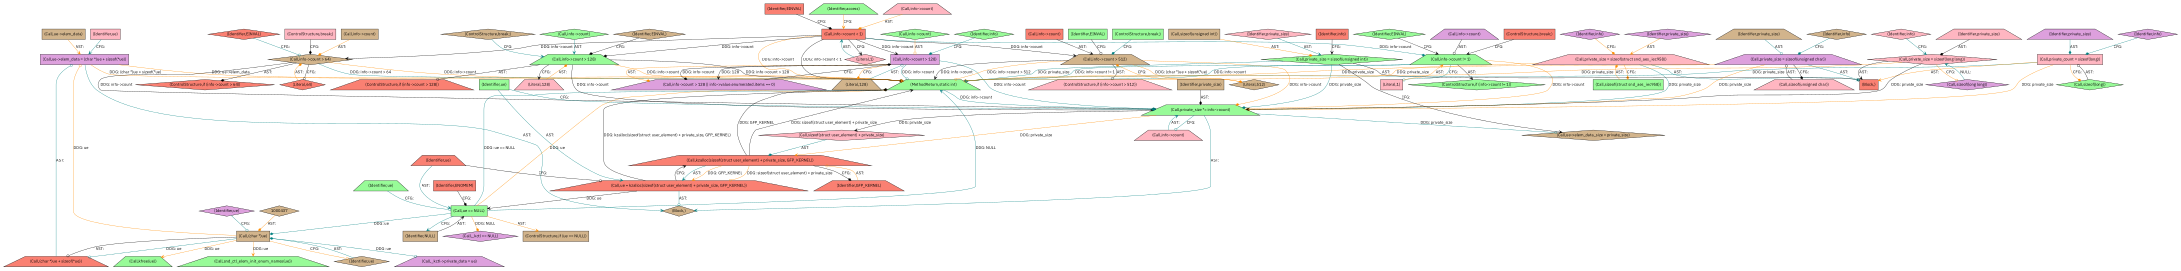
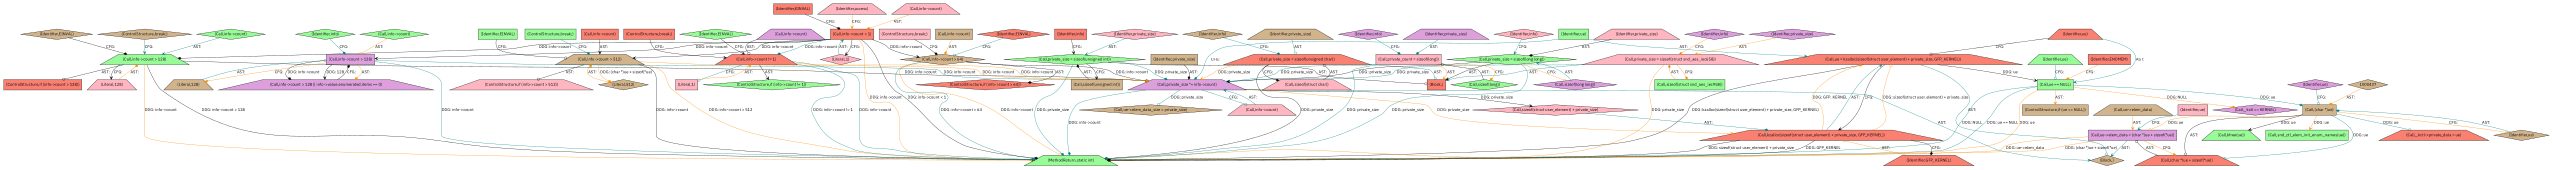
node "(Identifier,access)": fillcolor palegreen -> lightpink
node "(Call,ue->elem_data)": shape box -> trapezium
edge "(Call,sizeof(unsigned int))" -> "(Call,private_size = sizeof(unsigned int))": color darkorange -> black
node "(Call,info->count != 1)": fillcolor palegreen -> salmon
node "(Call,private_size = sizeof(struct snd_aes_iec958))": label "(Call,private_size = sizeof(struct snd_aes_iec958))" -> "(Call,private_size = sizeof(struct snd_aes_iec658))"
node "(Call,private_size = sizeof(unsigned char))": fillcolor plum -> salmon
node "(Call,private_size = sizeof(long long))": fillcolor lightpink -> palegreen
edge "(Literal,512)" -> "(Call,info->count > 512)": label "CFG: " -> "AST: "
edge "(Call,sizeof(long long))" -> "(Call,private_size = sizeof(long long))": label "NULL: " -> "AST: "
edge "(Call,private_size = sizeof(long long))" -> "(MethodReturn,static int)": color darkorange -> teal
edge "(Call,private_size = sizeof(unsigned char))" -> "(MethodReturn,static int)": color darkorange -> black
node "(Literal,64)": removed
node "(ControlStructure,if (info->count > 128))": shape trapezium -> box
node "(Call,sizeof(unsigned char))": label "(Call,sizeof(unsigned char))" -> "(Call,sizeof(struct char))"
edge "(MethodReturn,static int)" -> "(Call,private_size *= info->count)": reversed
edge "(Call,private_count = sizeof(long))" -> "(Call,private_size *= info->count)": color darkorange -> teal
node "(Call,private_size *= info->count)": fillcolor palegreen -> plum
edge "(Call,private_size = sizeof(unsigned int))" -> "(Call,ue->elem_data_size = private_size)": now "(Call,private_size = sizeof(unsigned int))" -> "(Call,sizeof(unsigned int))"
edge "(Call,ue->elem_data = (char *)ue + sizeof(*ue))" -> "(Call,(char *)ue + sizeof(*ue))": added, label "CFG:"
edge "(Call,(char *)ue + sizeof(*ue))" -> "(Call,ue->elem_data = (char *)ue + sizeof(*ue))": color teal -> black
edge "(Identifier,ENOMEM)" -> "(Call,ue == NULL)": color black -> darkorange
node "(Identifier,NULL)": removed
node "(Call,_kctl == NULL)": label "(Call,_kctl == NULL)" -> "(Call,_kctl == KERNEL)"
edge "(Call,(char *)ue)" -> "(Call,kfree(ue))": color darkorange -> black
node "(Call,snd_ctl_elem_init_enum_names(ue))": shape trapezium -> box
node "(Call,_kctl->private_data = ue)": fillcolor plum -> salmon
